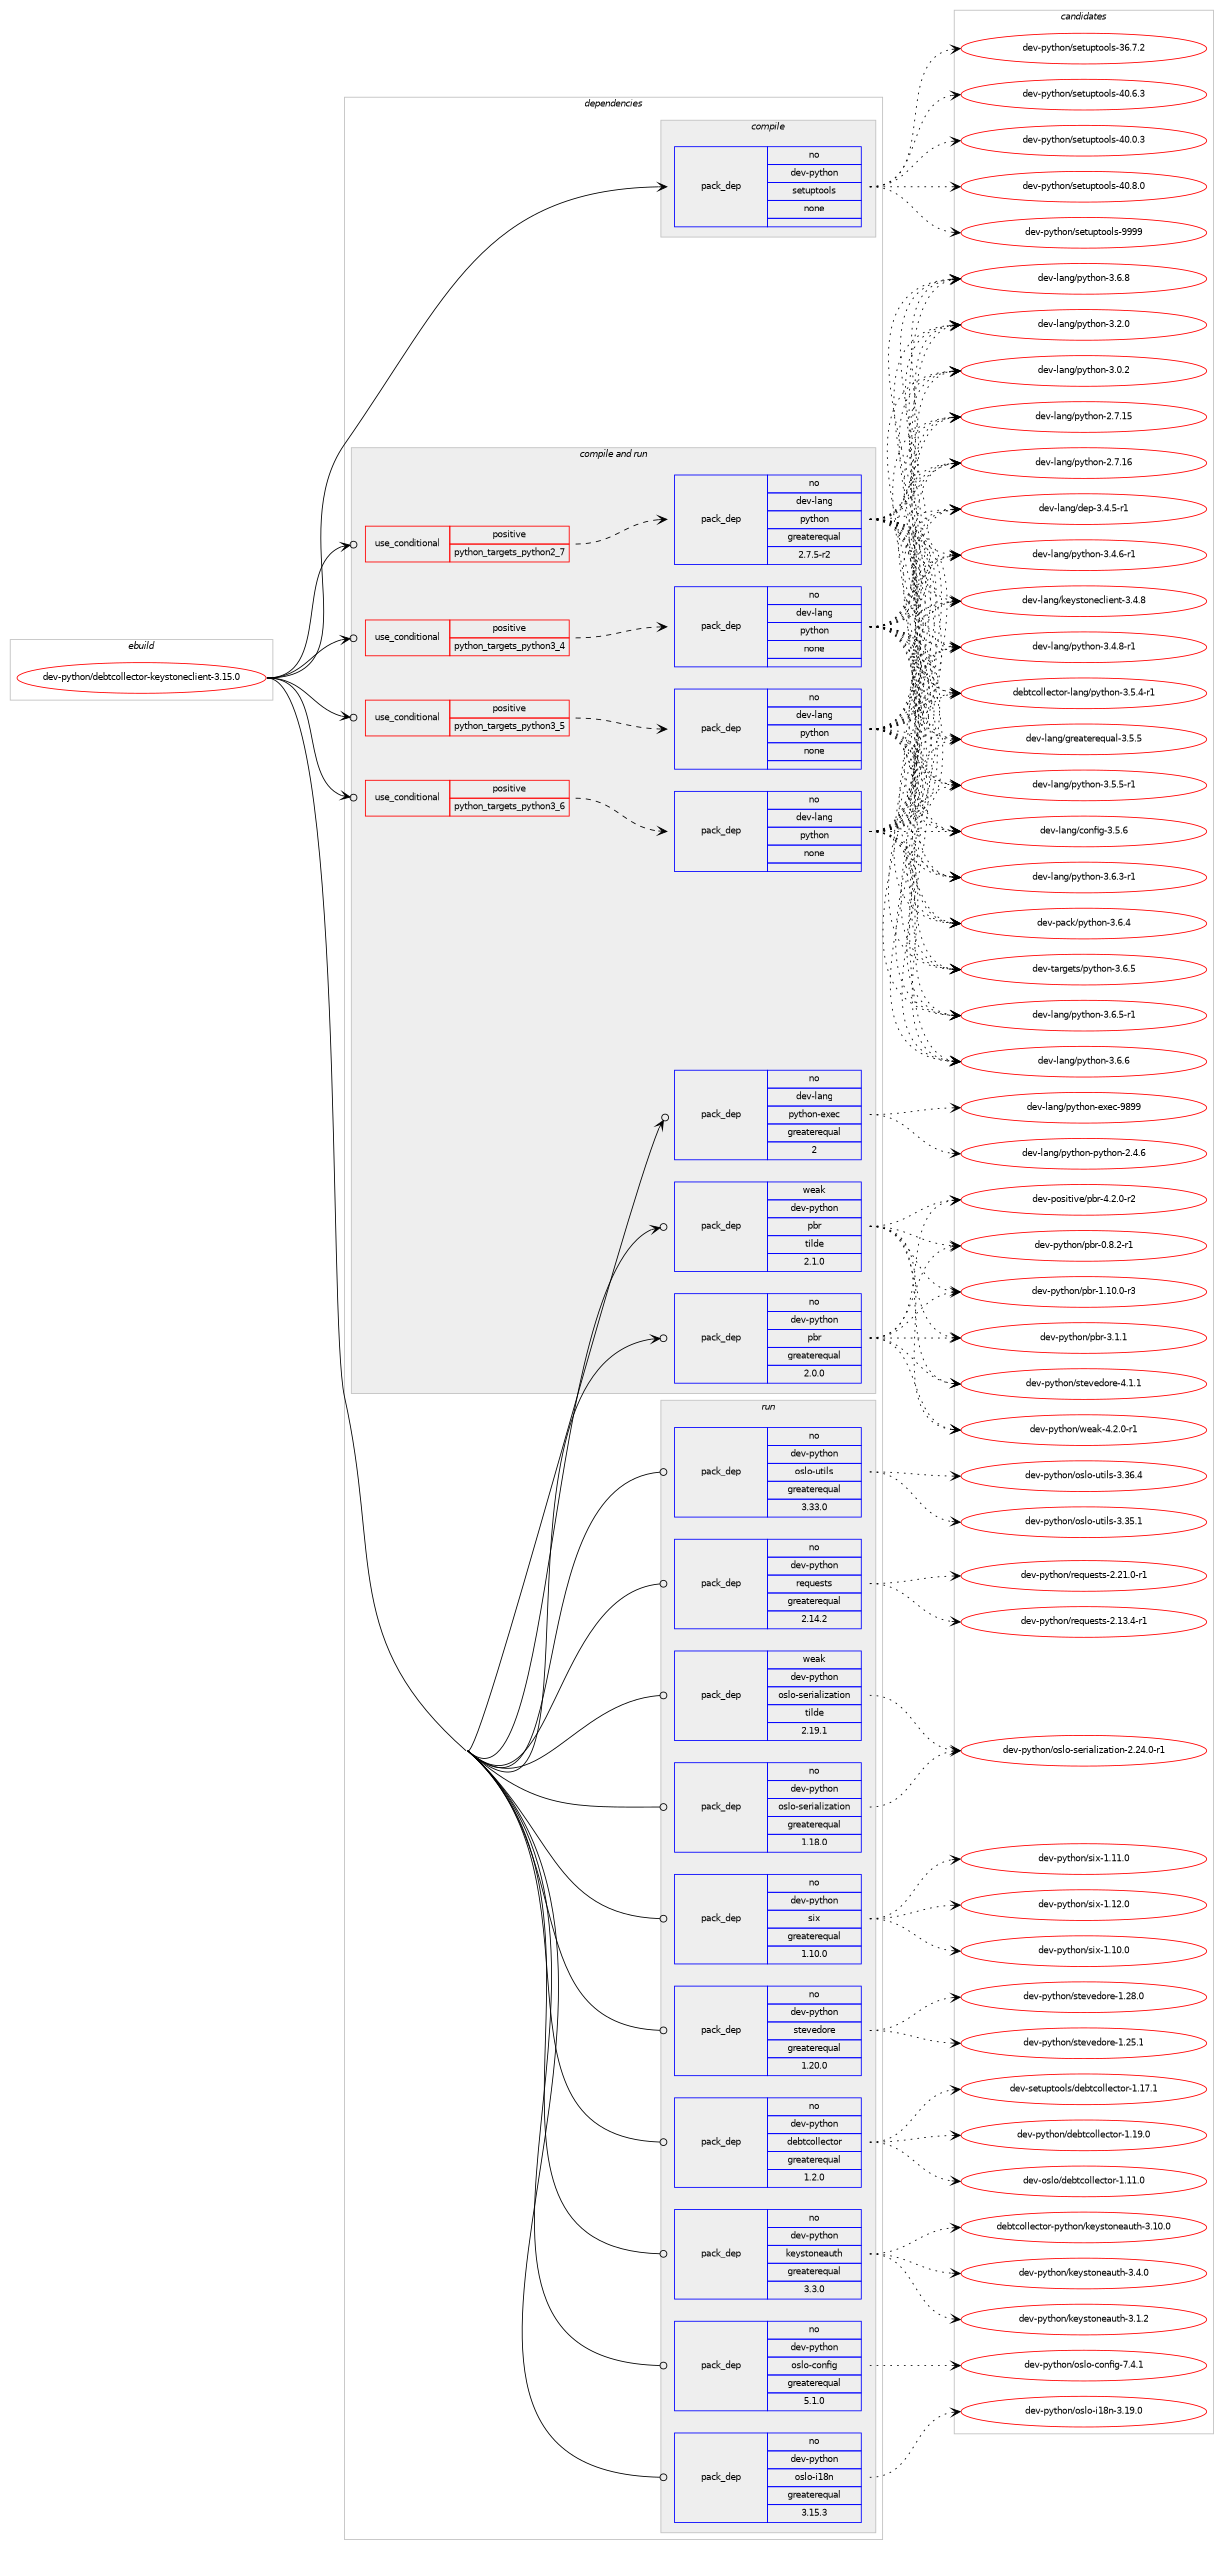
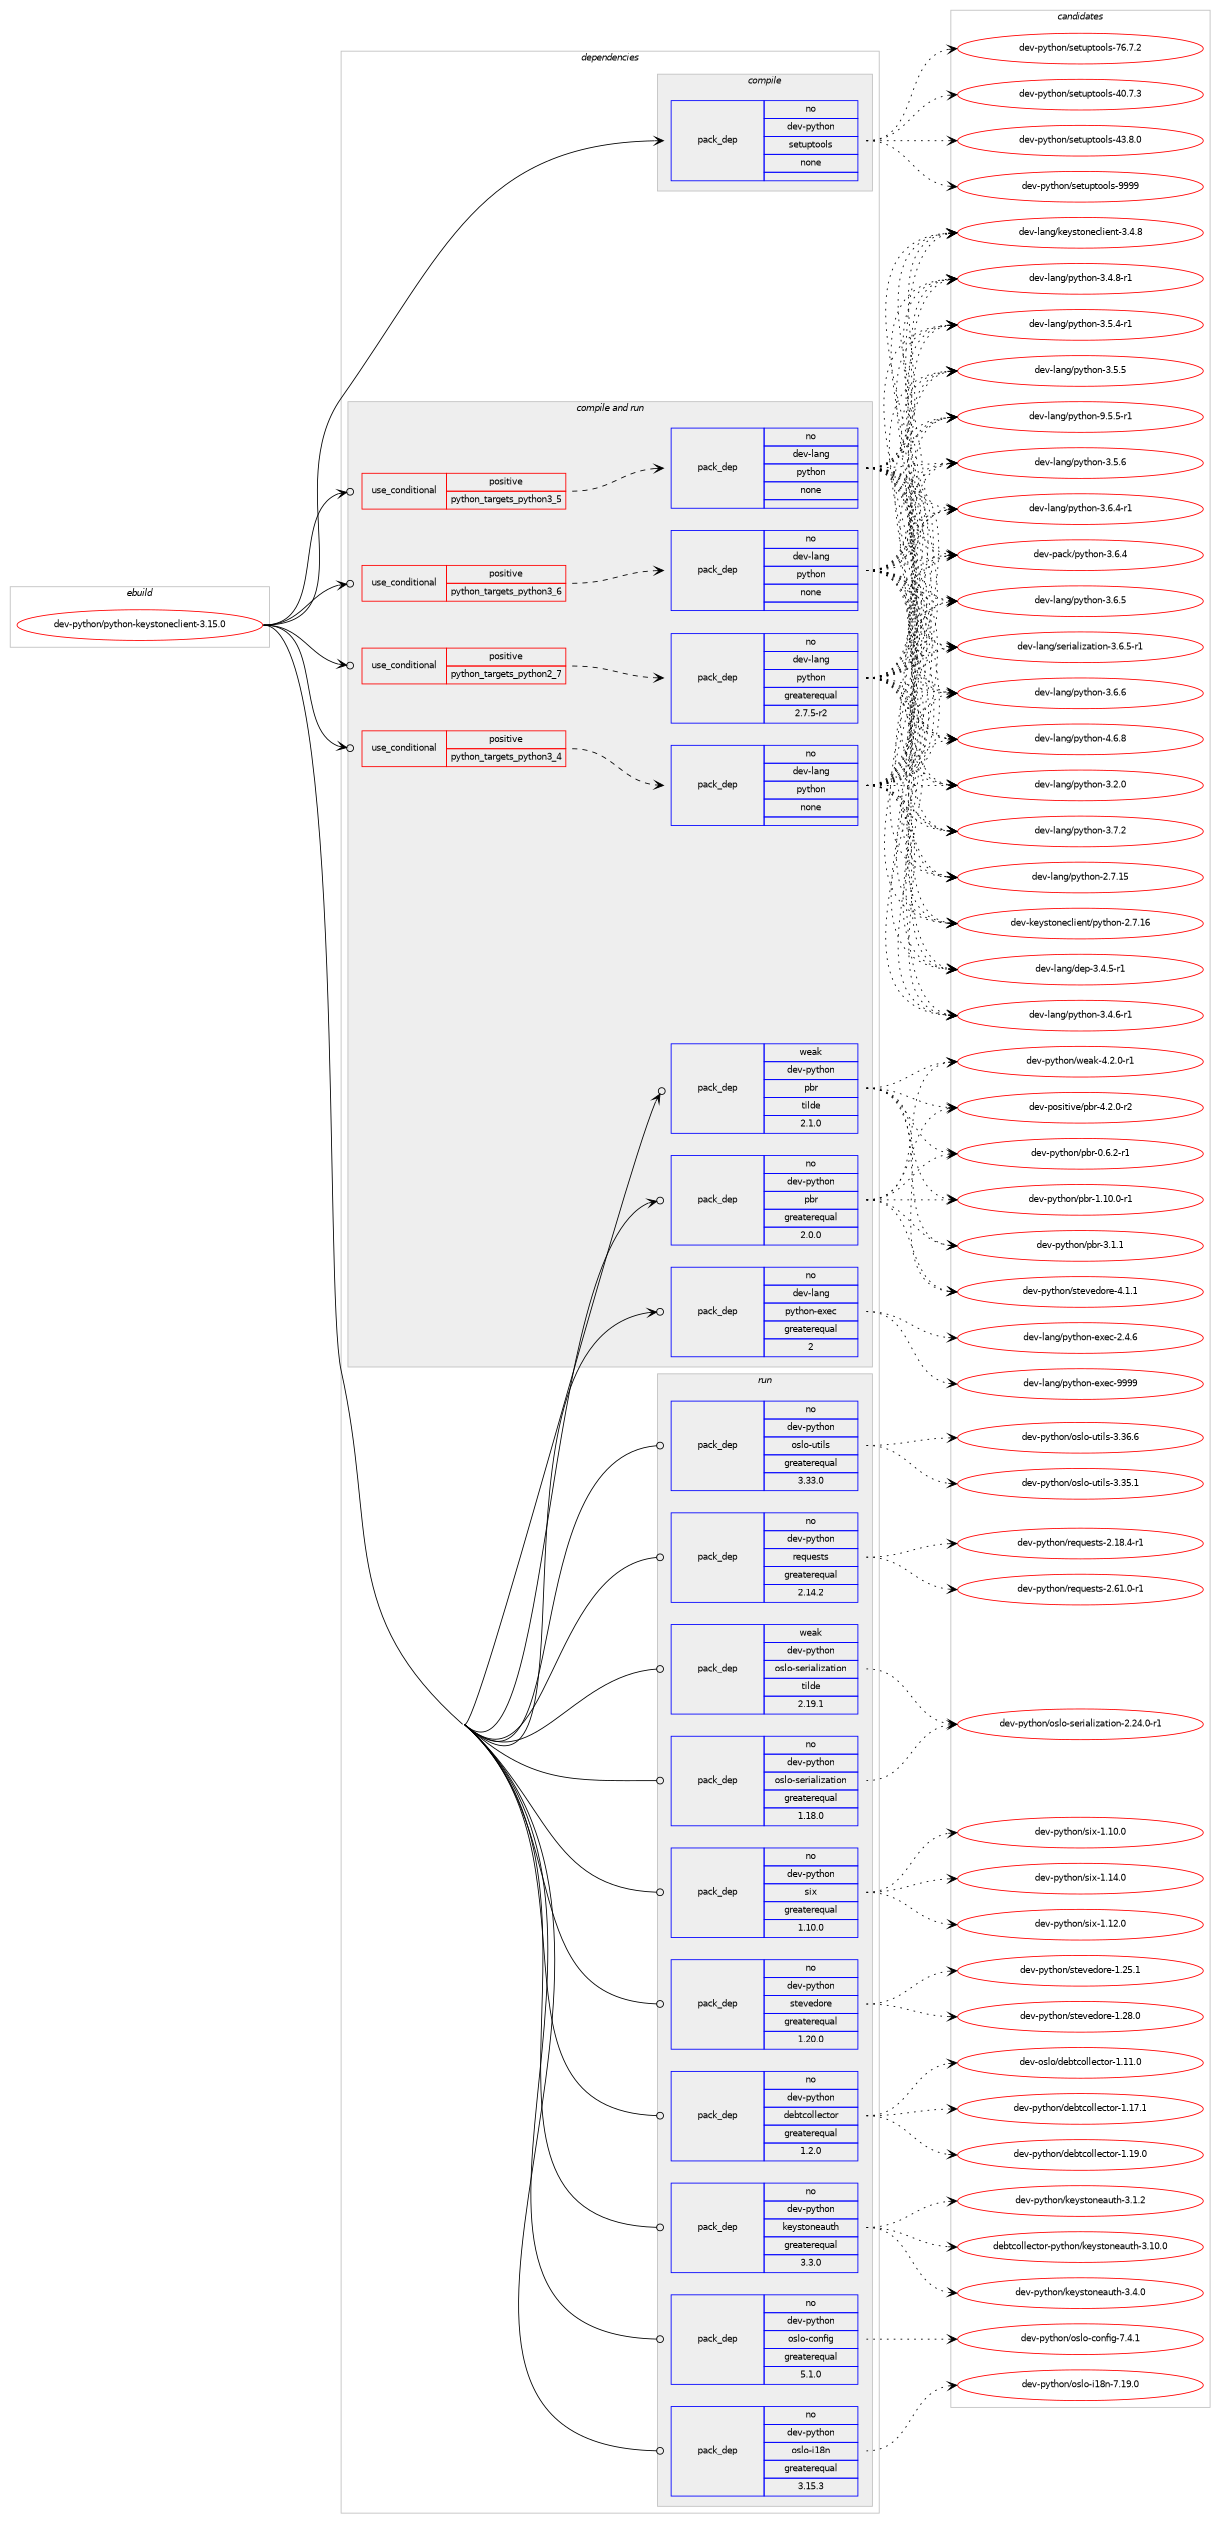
node "dev-python/setuptools-36.7.2": label "dev-python/setuptools-36.7.2" -> "dev-python/setuptools-76.7.2"
node "dev-python/setuptools-40.6.3": removed
node "dev-python/setuptools-40.0.3": label "dev-python/setuptools-40.0.3" -> "dev-python/setuptools-40.7.3"
node "dev-python/setuptools-40.8.0": label "dev-python/setuptools-40.8.0" -> "dev-python/setuptools-43.8.0"
node "dev-lang/python-3.6.8": label "dev-lang/python-3.6.8" -> "dev-lang/python-4.6.8"
node "dev-lang/python-3.0.2": label "dev-lang/python-3.0.2" -> "dev-lang/python-3.7.2"
node "dev-lang/python-2.7.16": label "dev-lang/python-2.7.16" -> "dev-keystoneclient/python-2.7.16"
node "dev-python/debtcollector-keystoneclient-3.15.0": label "dev-python/debtcollector-keystoneclient-3.15.0" -> "dev-python/python-keystoneclient-3.15.0"
node "debtcollector-lang/python-3.5.4-r1": label "debtcollector-lang/python-3.5.4-r1" -> "dev-lang/python-3.5.4-r1"
node "dev-lang/greaterequal-3.5.5": label "dev-lang/greaterequal-3.5.5" -> "dev-lang/python-3.5.5"
node "dev-lang/python-3.5.5-r1": label "dev-lang/python-3.5.5-r1" -> "dev-lang/python-9.5.5-r1"
node "dev-lang/config-3.5.6": label "dev-lang/config-3.5.6" -> "dev-lang/python-3.5.6"
node "dev-lang/python-3.6.3-r1": label "dev-lang/python-3.6.3-r1" -> "dev-lang/python-3.6.4-r1"
node "dev-targets/python-3.6.5": label "dev-targets/python-3.6.5" -> "dev-lang/python-3.6.5"
node "dev-lang/python-3.6.5-r1": label "dev-lang/python-3.6.5-r1" -> "dev-lang/serialization-3.6.5-r1"
node "dev-lang/python-exec-9899": label "dev-lang/python-exec-9899" -> "dev-lang/python-exec-9999"
node "dev-lang/python-python-2.4.6": label "dev-lang/python-python-2.4.6" -> "dev-lang/python-exec-2.4.6"
node "dev-python/pbr-0.8.2-r1": label "dev-python/pbr-0.8.2-r1" -> "dev-python/pbr-0.6.2-r1"
node "dev-python/pbr-1.10.0-r3": label "dev-python/pbr-1.10.0-r3" -> "dev-python/pbr-1.10.0-r1"
node "dev-python/oslo-utils-3.36.4": label "dev-python/oslo-utils-3.36.4" -> "dev-python/oslo-utils-3.36.6"
node "dev-python/requests-2.21.0-r1": label "dev-python/requests-2.21.0-r1" -> "dev-python/requests-2.61.0-r1"
node "dev-python/requests-2.13.4-r1": label "dev-python/requests-2.13.4-r1" -> "dev-python/requests-2.18.4-r1"
node "dev-python/six-1.11.0": label "dev-python/six-1.11.0" -> "dev-python/six-1.14.0"
node "dev-setuptools/debtcollector-1.17.1": label "dev-setuptools/debtcollector-1.17.1" -> "dev-python/debtcollector-1.17.1"
node "dev-python/oslo-i18n-3.19.0": label "dev-python/oslo-i18n-3.19.0" -> "dev-python/oslo-i18n-7.19.0"
